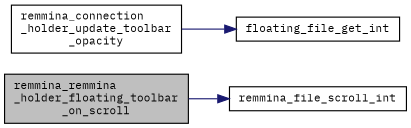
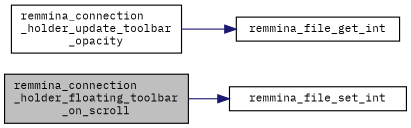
node "floating_file_get_int": label "floating_file_get_int" -> "remmina_file_get_int"
node "remmina_remmina _holder_floating_toolbar _on_scroll": label "remmina_remmina _holder_floating_toolbar _on_scroll" -> "remmina_connection _holder_floating_toolbar _on_scroll"
node "remmina_file_scroll_int": label "remmina_file_scroll_int" -> "remmina_file_set_int"
